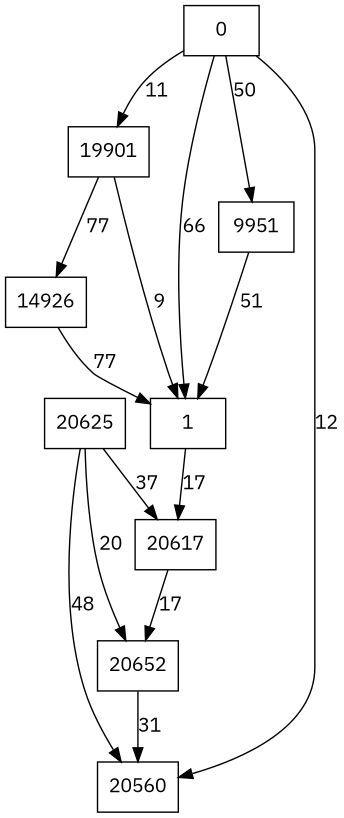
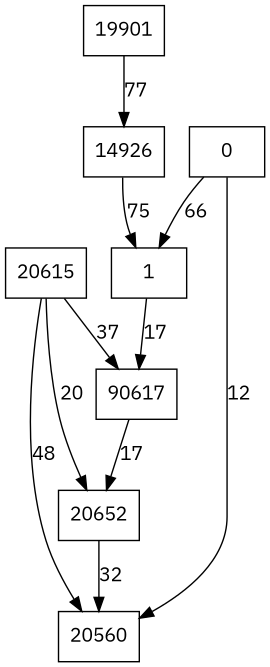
edge "0" -> "19901": removed, label "11"
node "9951": removed
edge "19901" -> "1": removed, label "9"
edge "14926" -> "1": label "77" -> "75"
node "20625": label "20625" -> "20615"
node "20617": label "20617" -> "90617"
edge "20652" -> "20560": label "31" -> "32"
